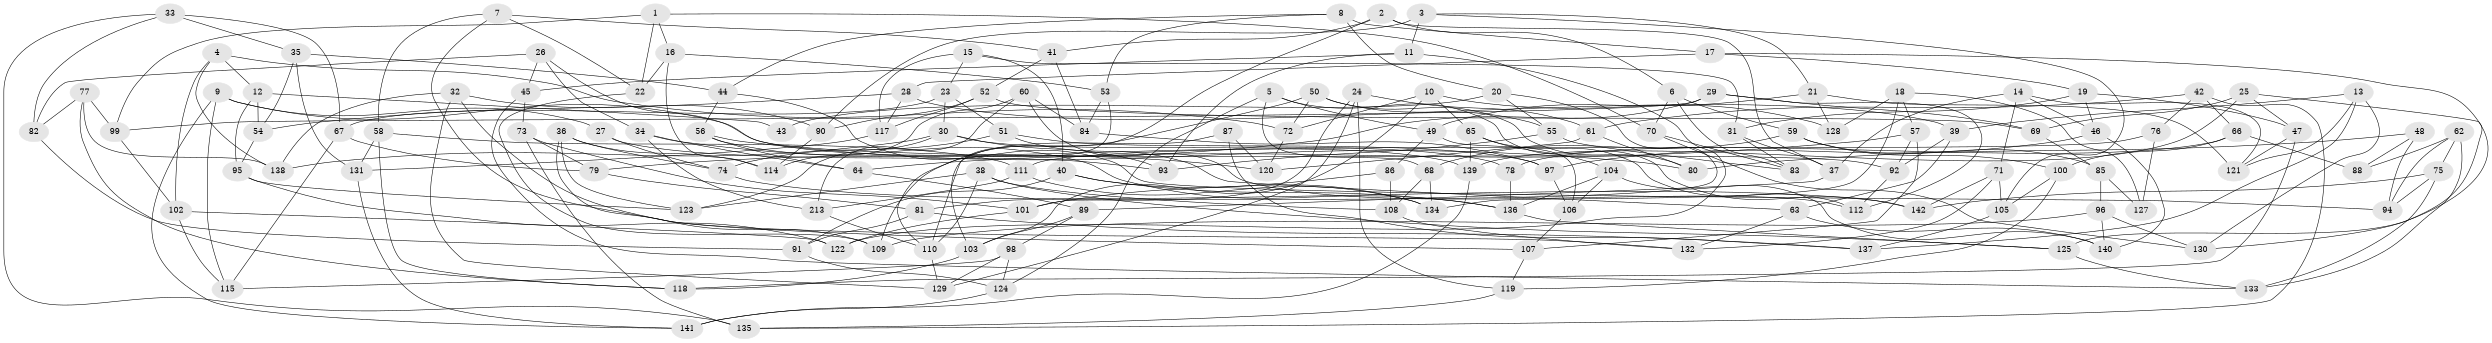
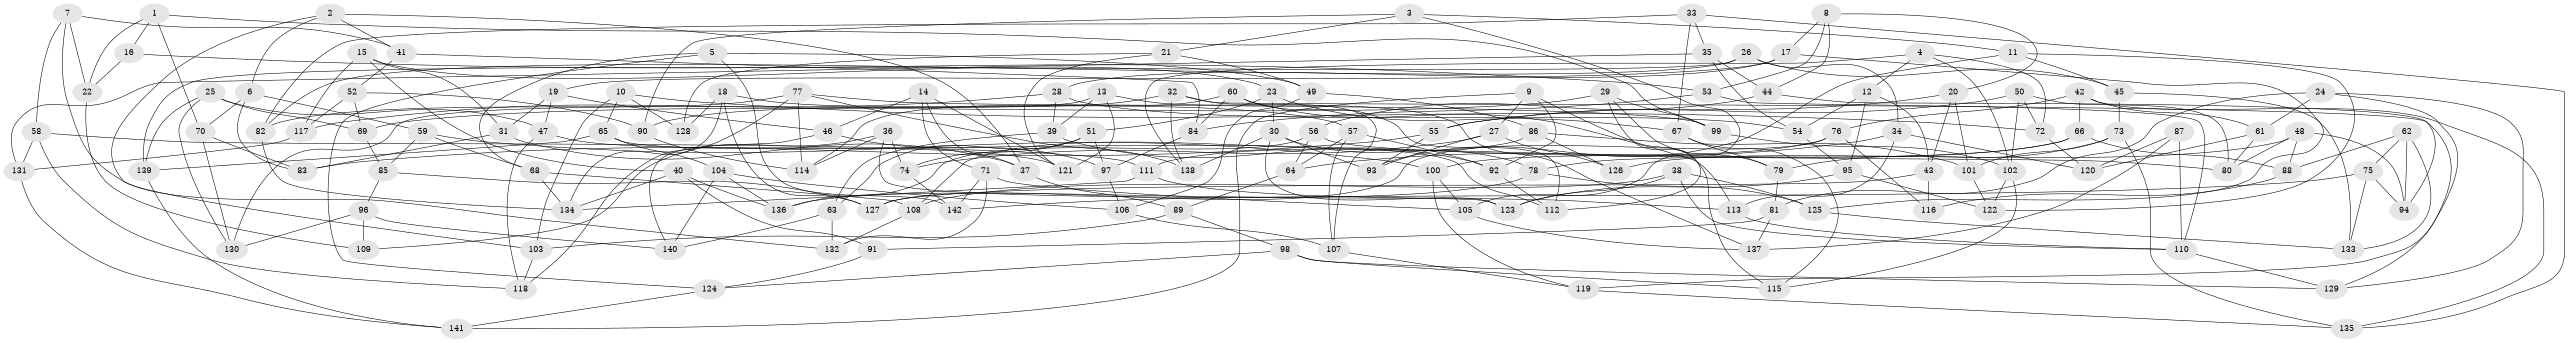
edge "50" -- "109": now "50" -- "102"
edge "16" -- "114": now "77" -- "114"
node "126": added
edge "43" -- "127": added
node "213": label "213" -> "113"
node "116": added
edge "136" -- "125": now "78" -- "125"
edge "82" -- "91": now "82" -- "134"
